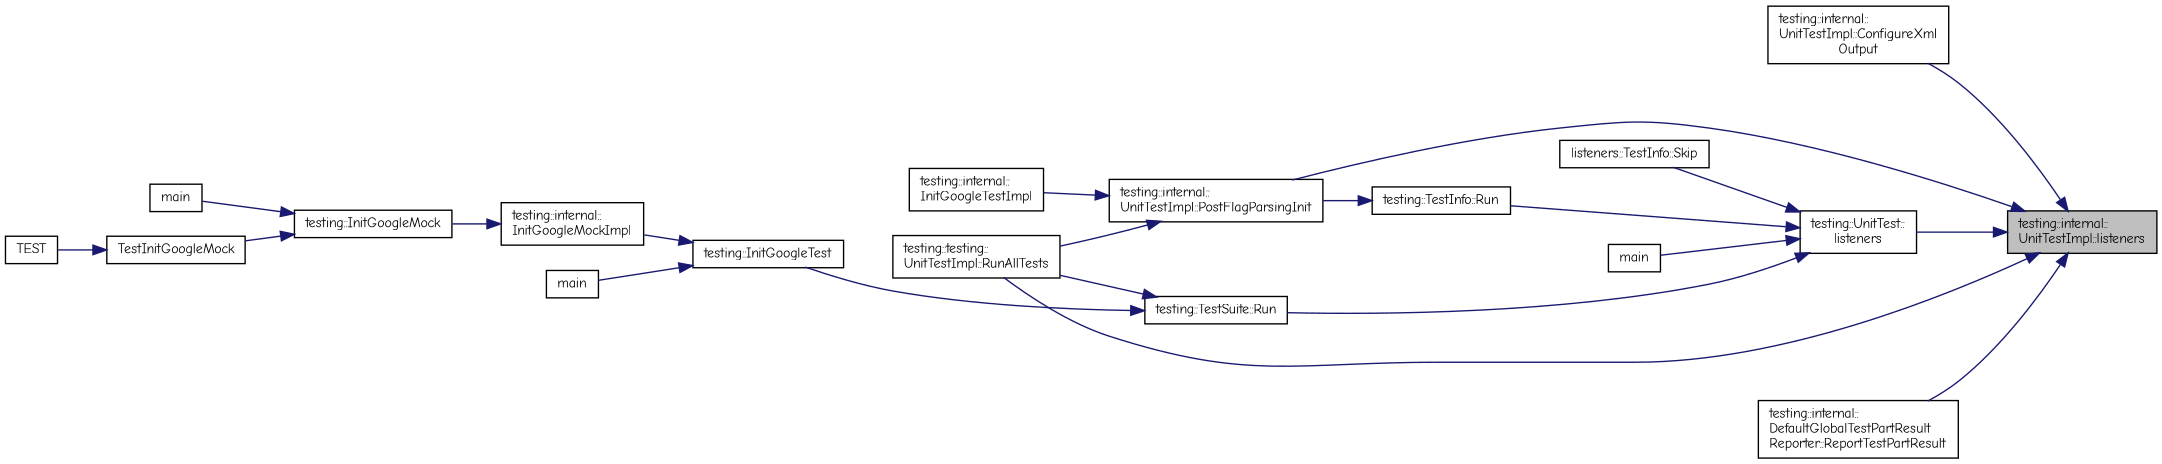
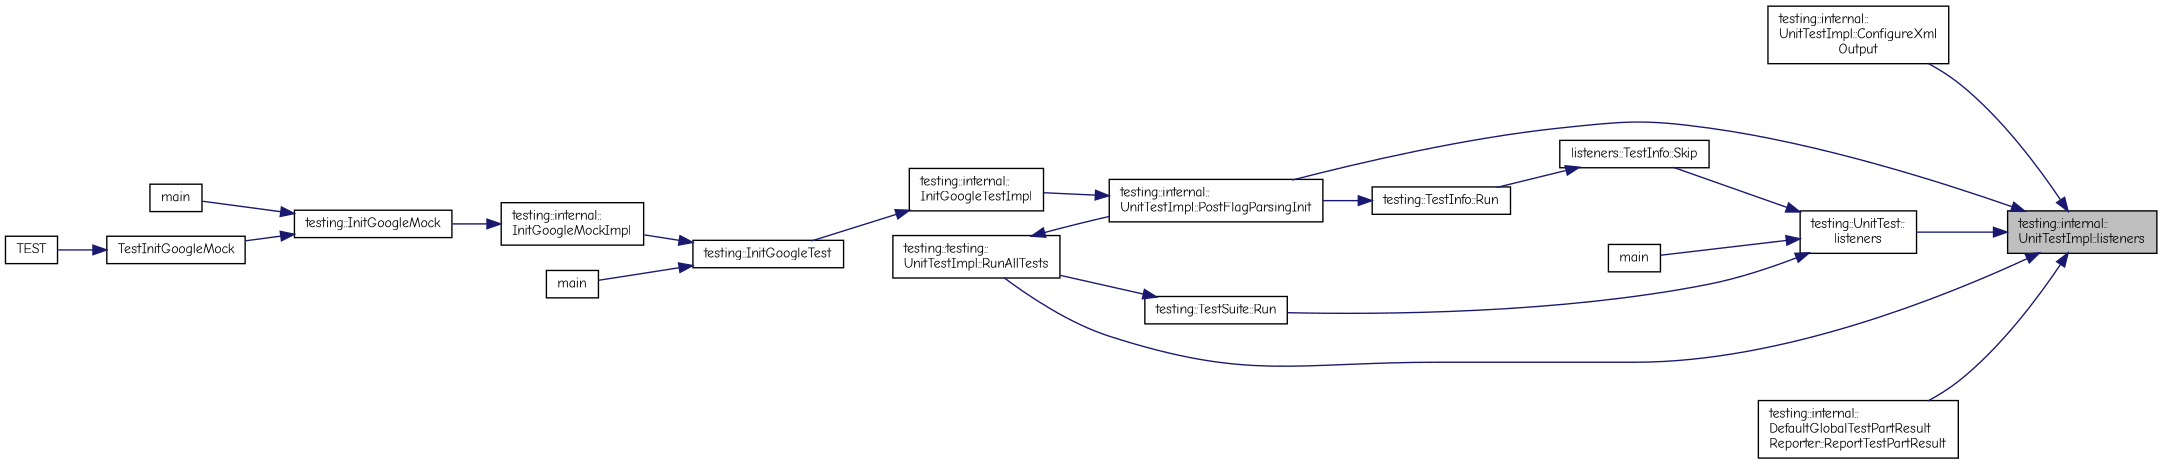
edge "testing::TestInfo::Run" -> "testing::UnitTest:: listeners": now "testing::TestInfo::Run" -> "listeners::TestInfo::Skip"
edge "testing::testing:: UnitTestImpl::RunAllTests" -> "testing::internal:: UnitTestImpl::PostFlagParsingInit": reversed
edge "testing::InitGoogleTest" -> "testing::TestSuite::Run": now "testing::InitGoogleTest" -> "testing::internal:: InitGoogleTestImpl"
